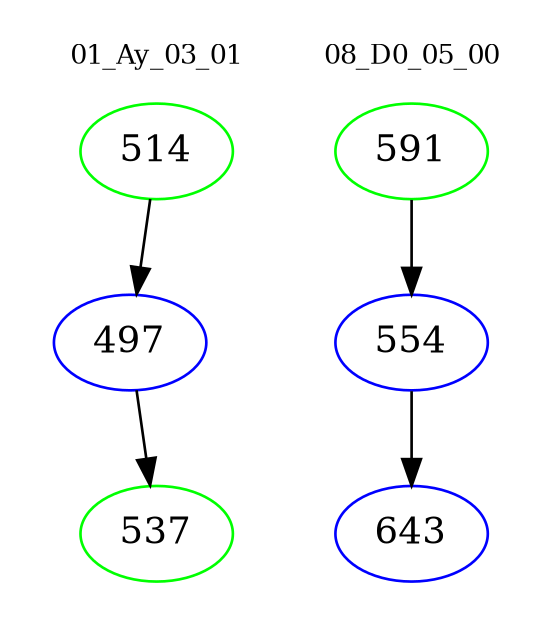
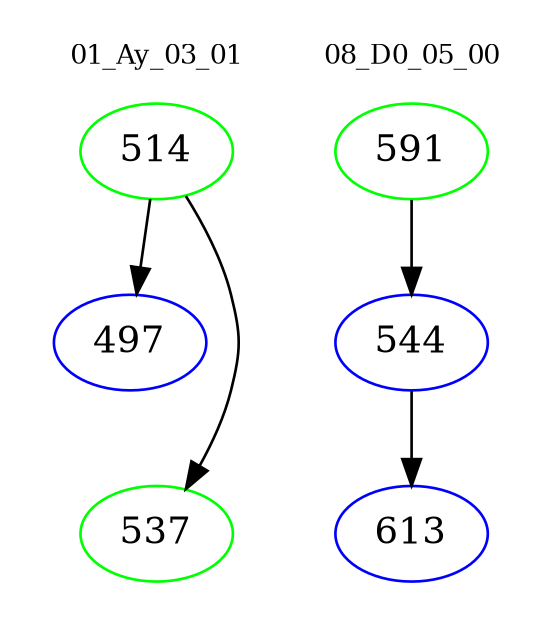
node "554": label "554" -> "544"
edge "497" -> "537": now "514" -> "537"
node "643": label "643" -> "613"
